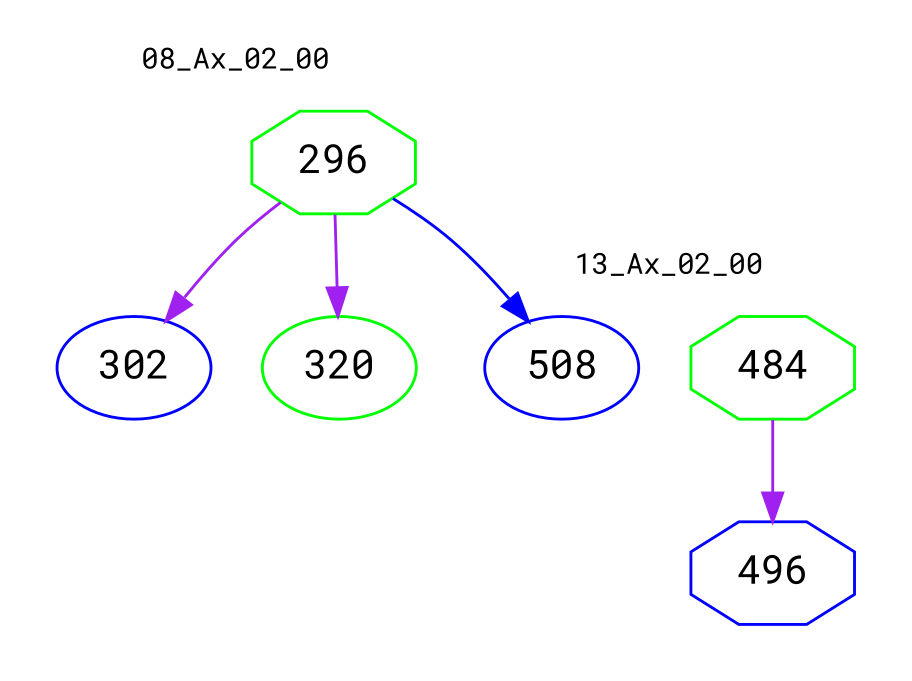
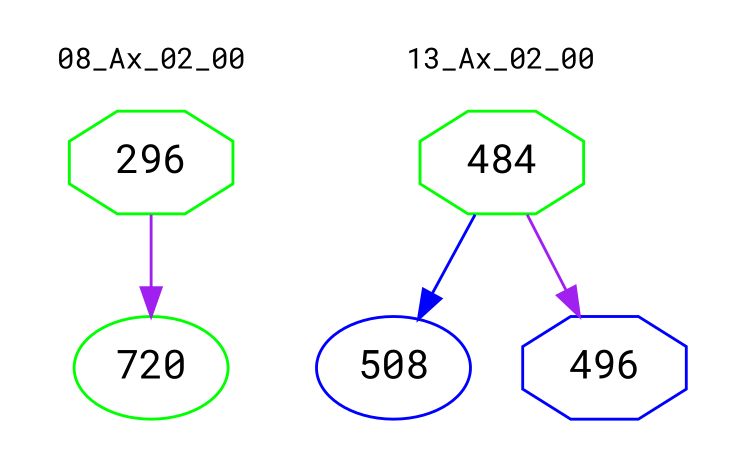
edge "296" -> "508": now "484" -> "508"
node "302": removed
node "320": label "320" -> "720"
